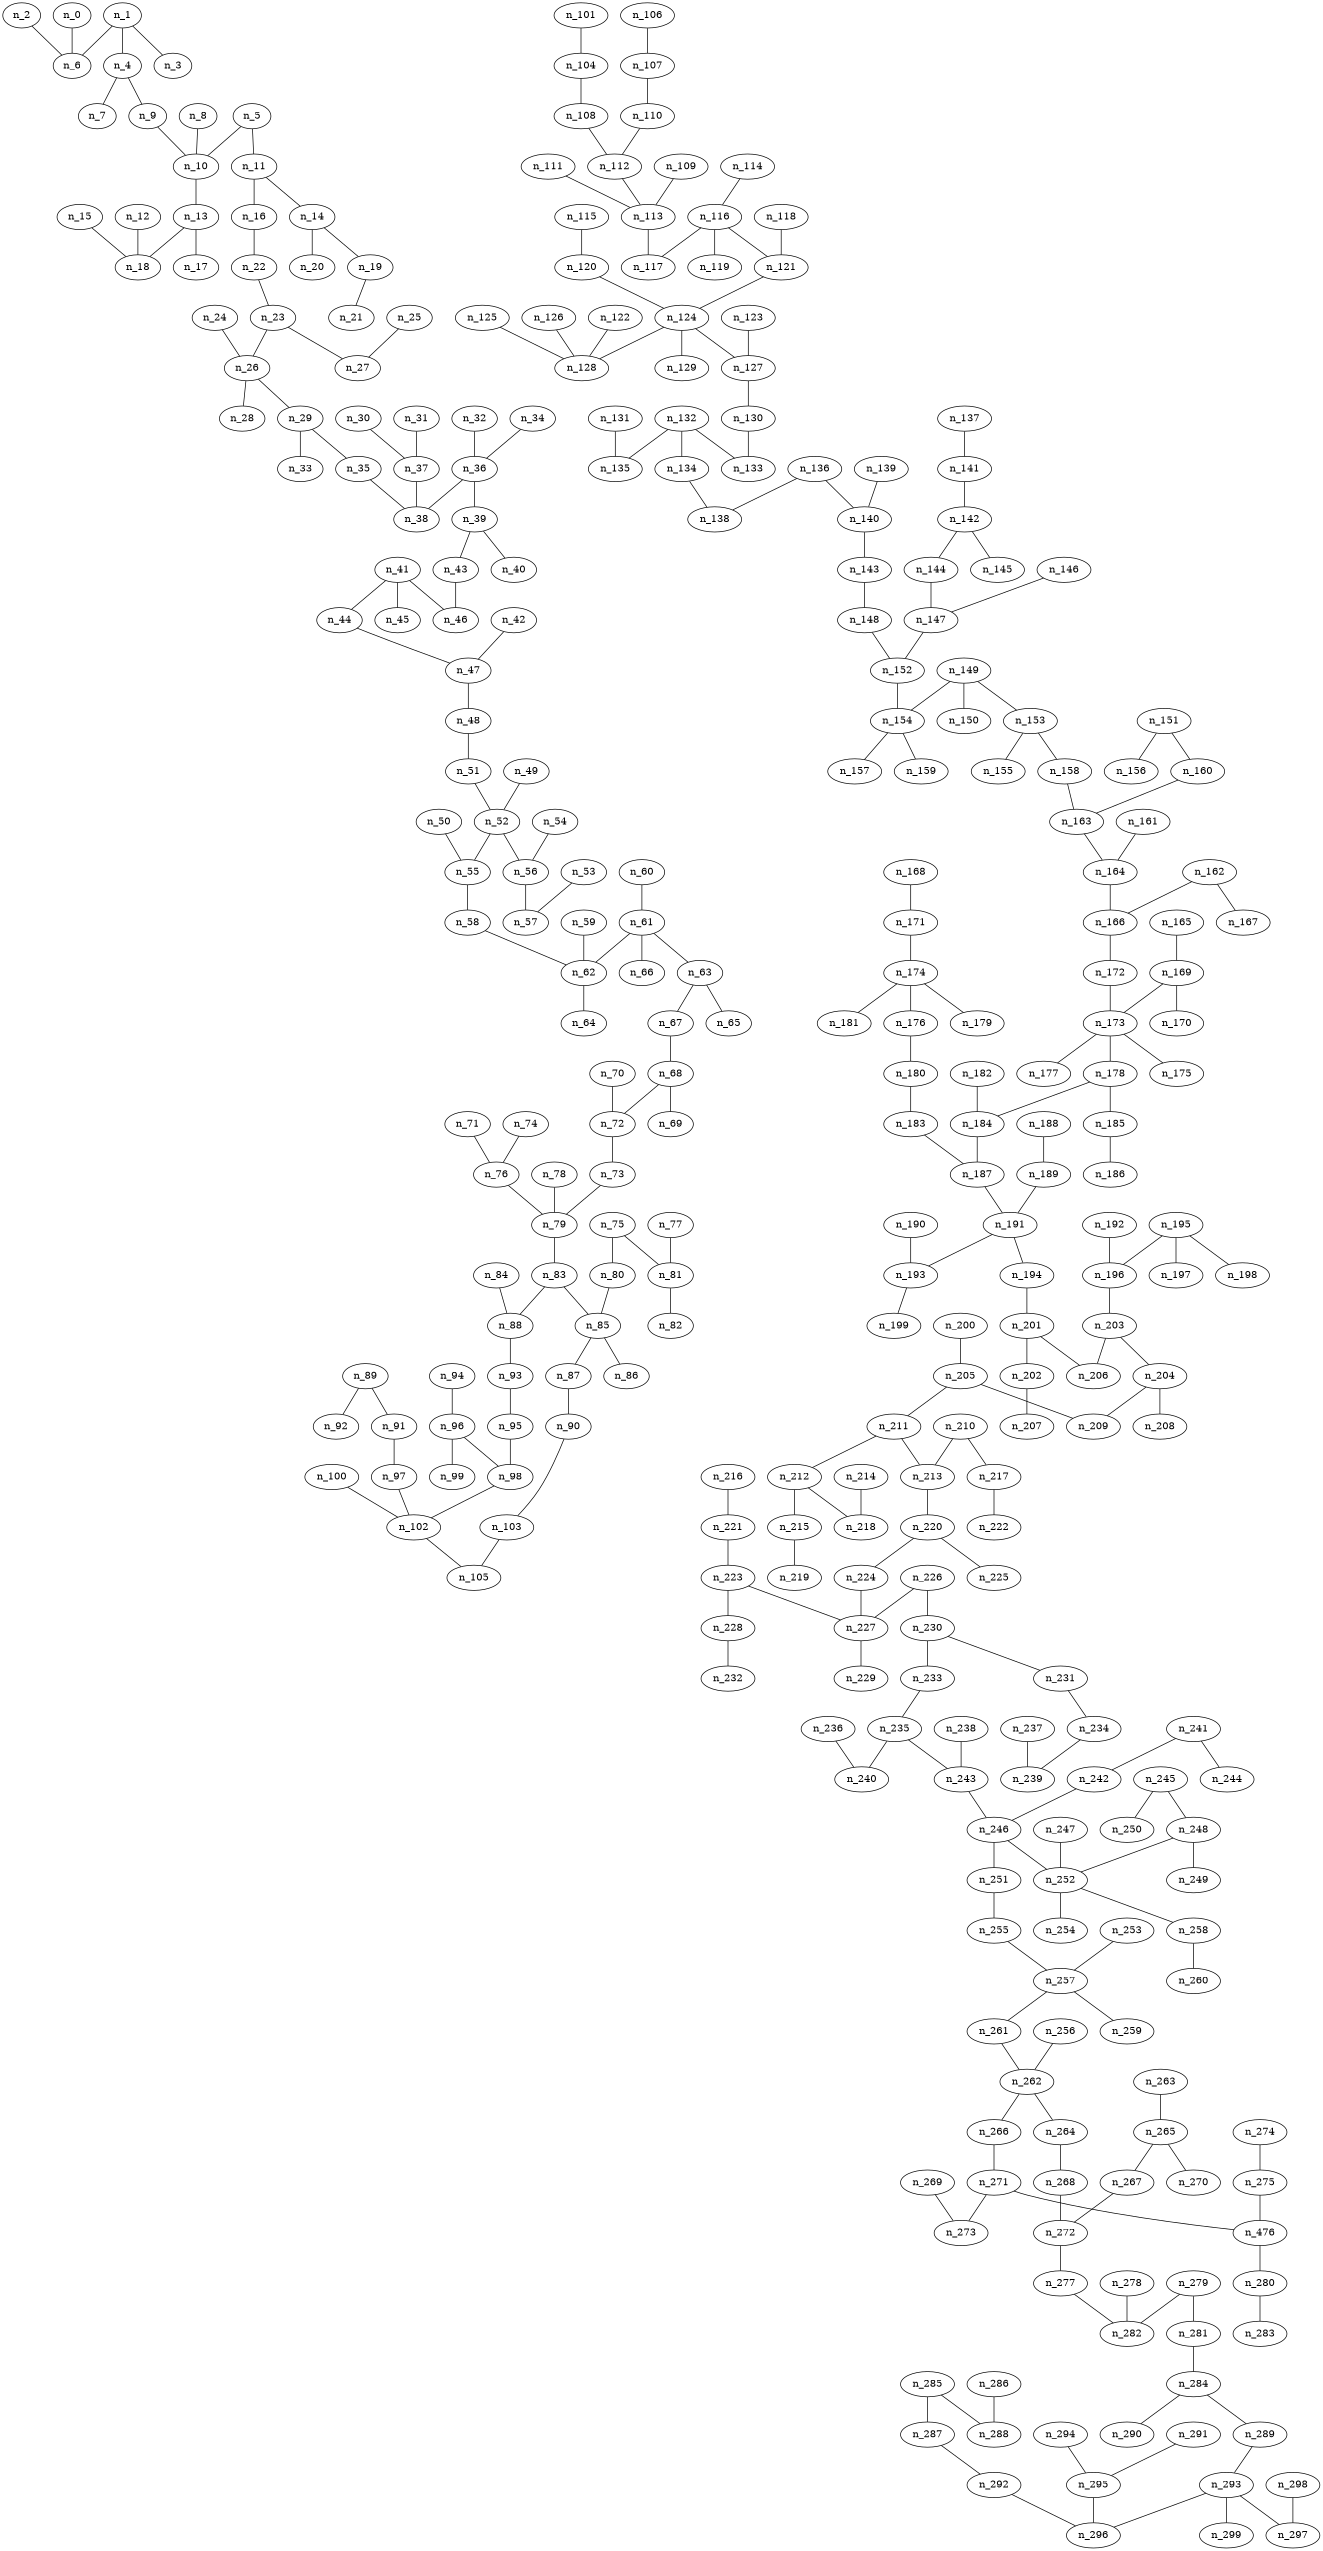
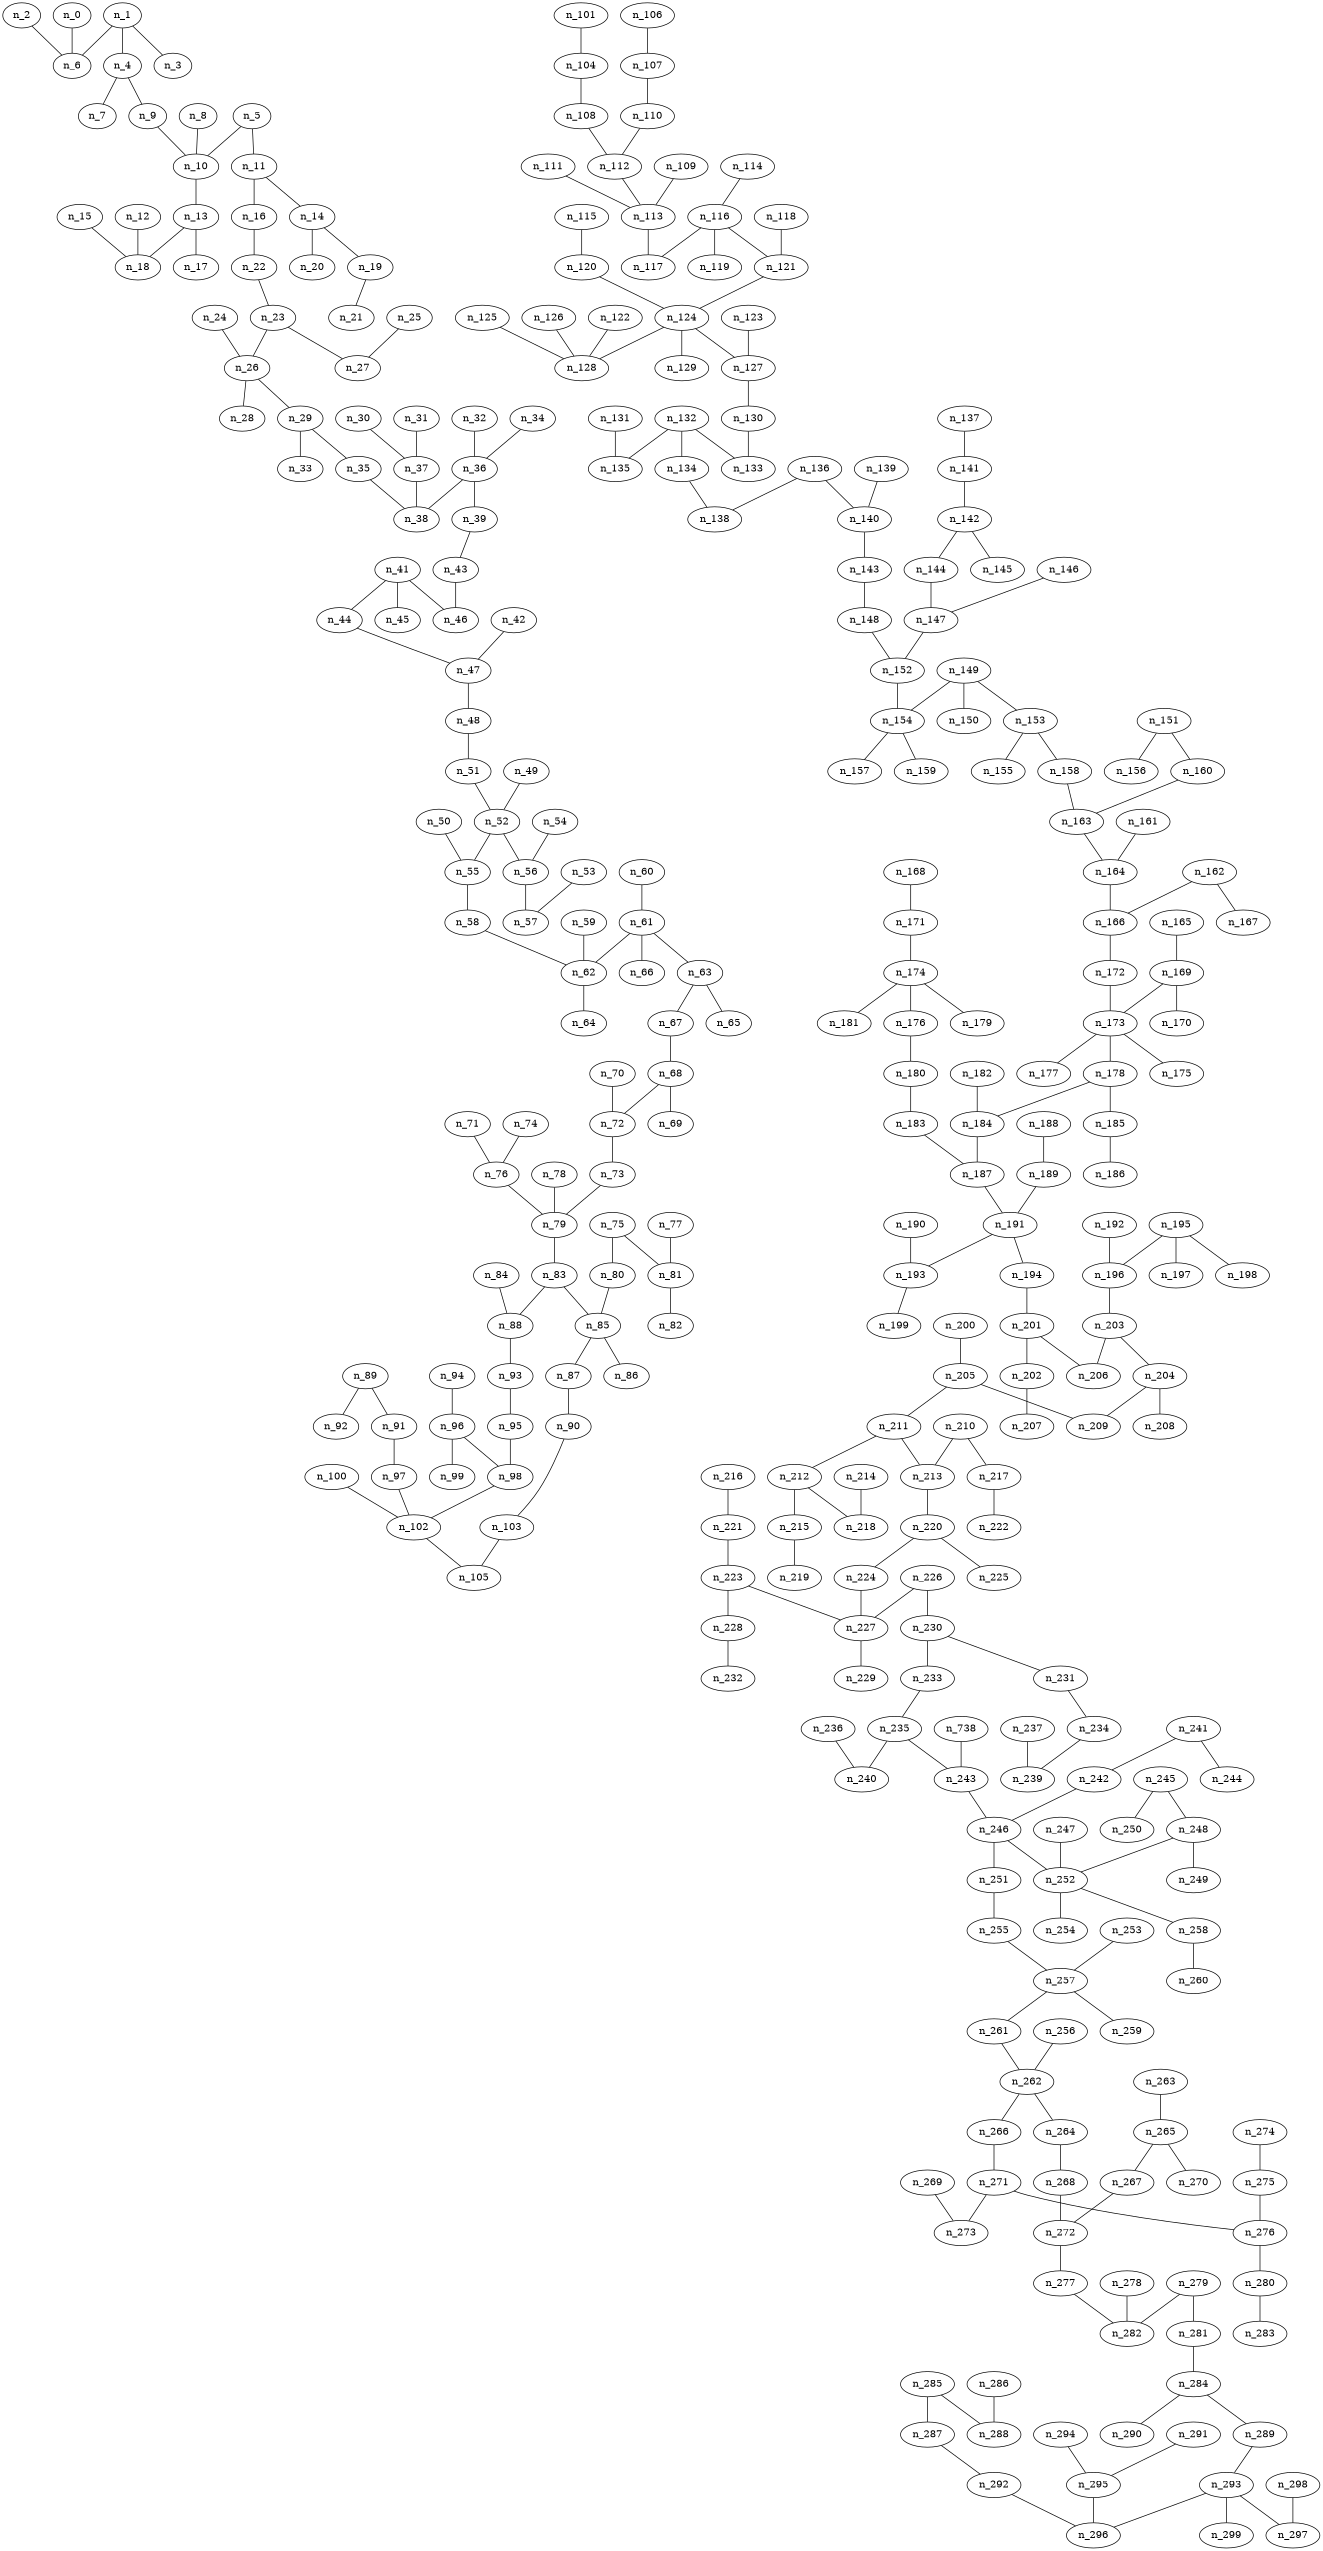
node "n_40": removed
node "n_238": label "n_238" -> "n_738"
node "n_476": label "n_476" -> "n_276"
